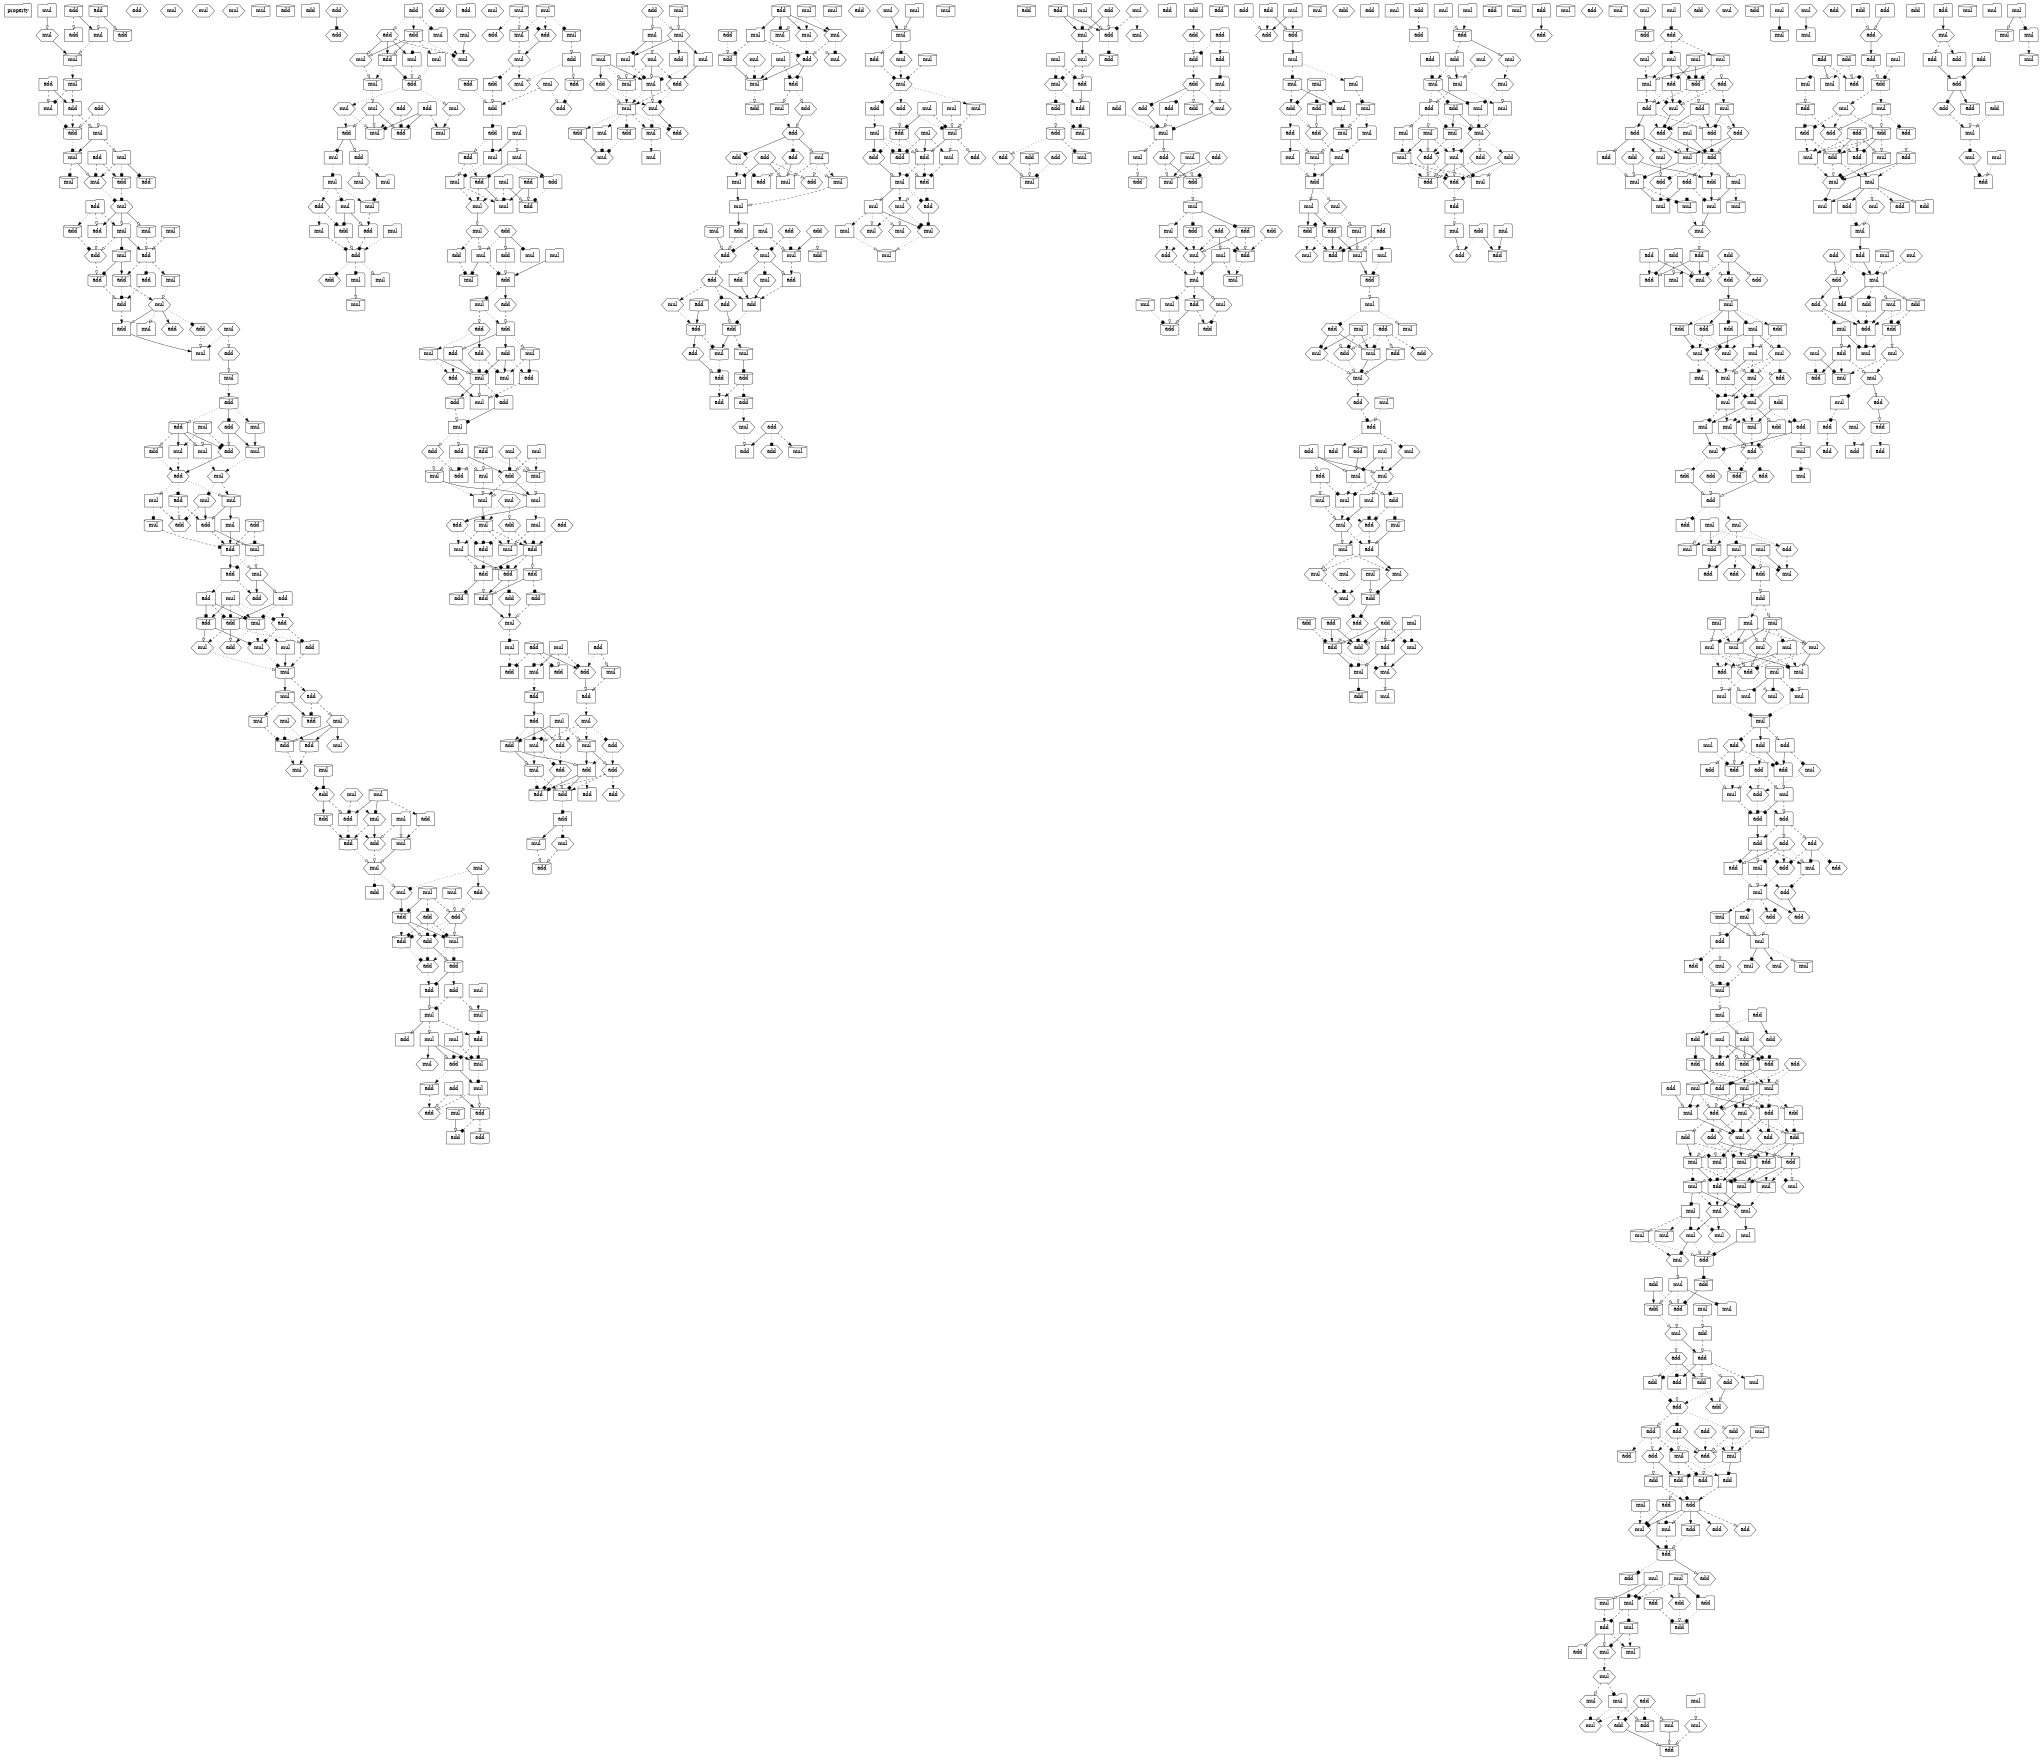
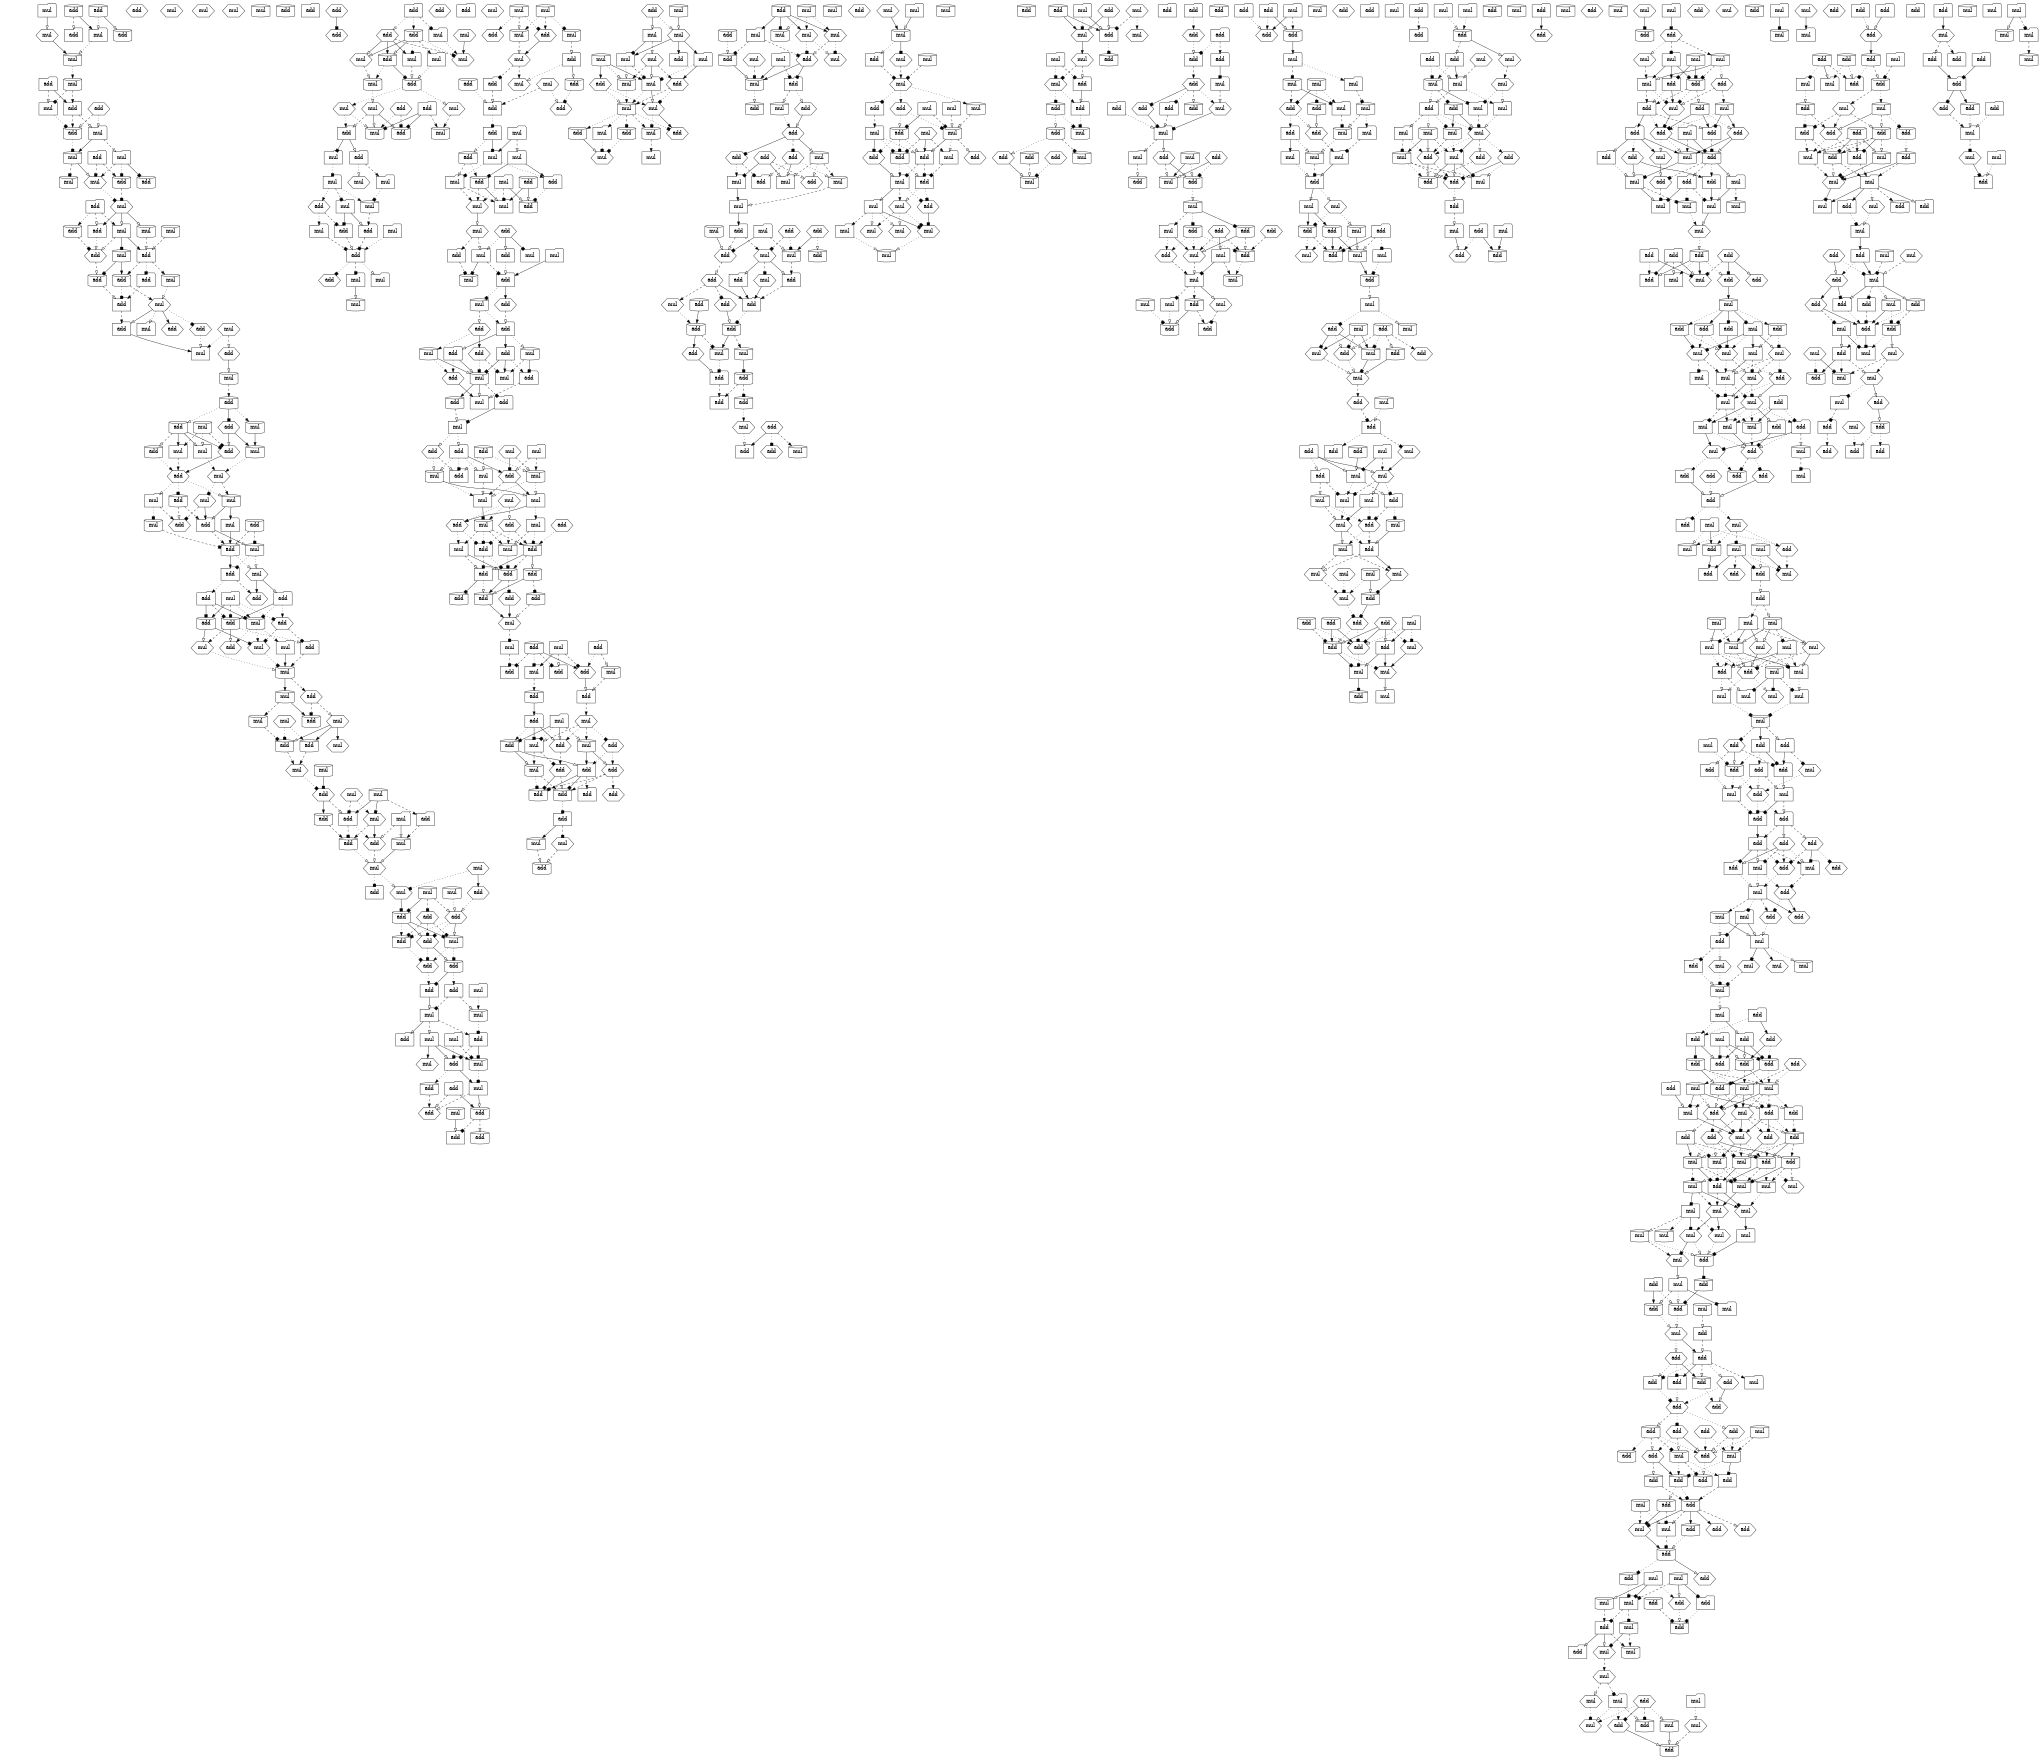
node "property": removed
